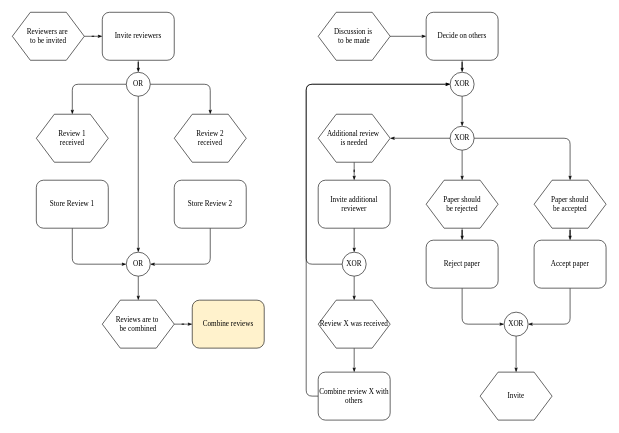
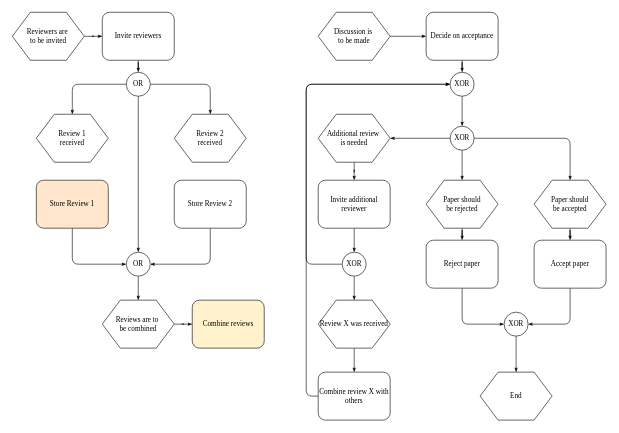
node "Decide on others": label "Decide on others" -> "Decide on acceptance"
node "Store Review 1": fillcolor #ffffff -> #ffe6cc
node "Invite": label "Invite" -> "End"
